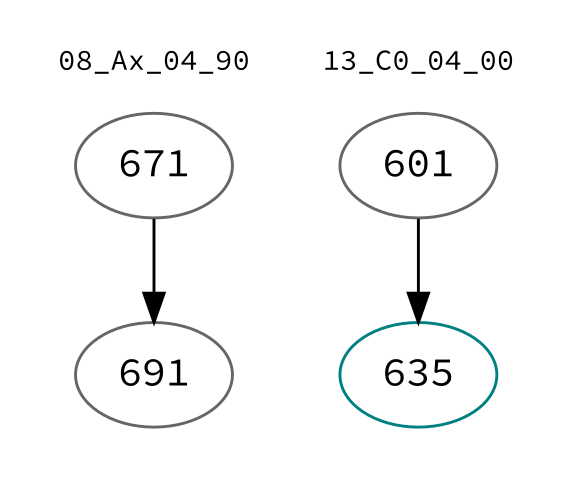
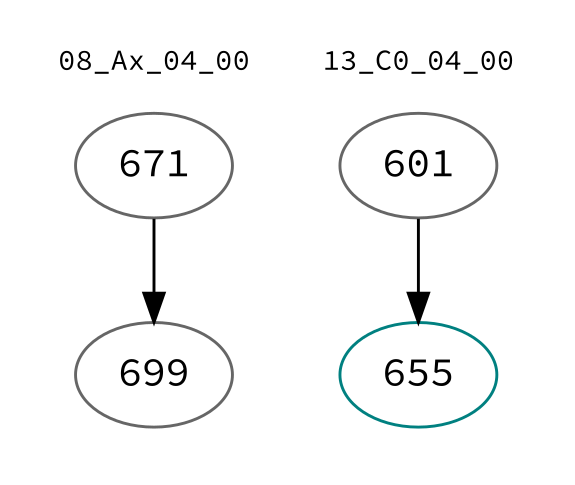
cluster "08_Ax_04_90": label "08_Ax_04_90" -> "08_Ax_04_00"
node "691": label "691" -> "699"
node "635": label "635" -> "655"
